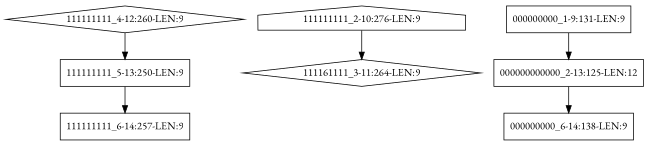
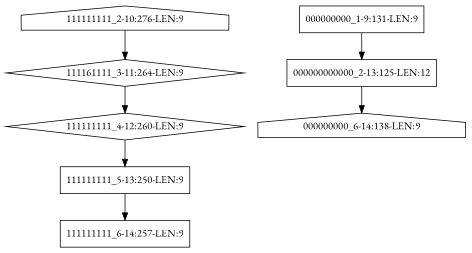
edge "111161111_3-11:264-LEN:9" -> "111111111_4-12:260-LEN:9": added
node "000000000_6-14:138-LEN:9": shape box -> house
